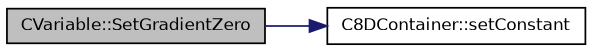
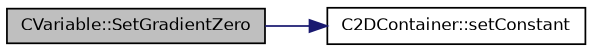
node "C8DContainer::setConstant": label "C8DContainer::setConstant" -> "C2DContainer::setConstant"
